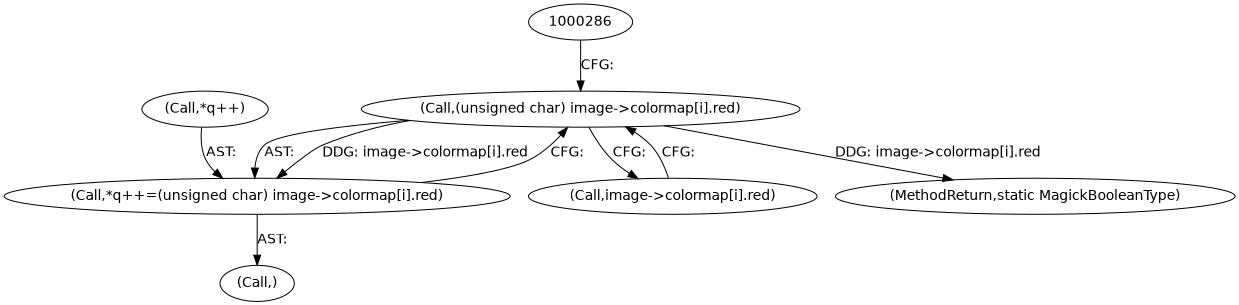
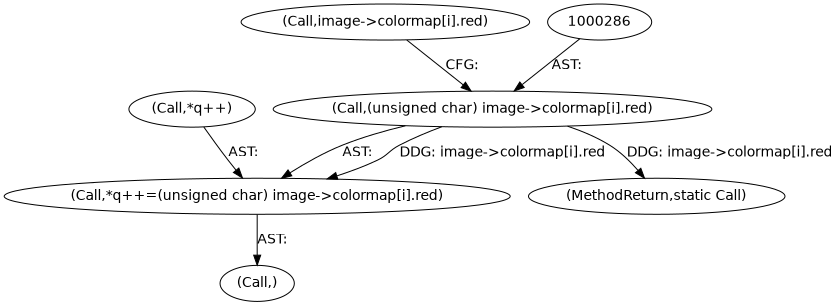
edge "1000286" -> "(Call,(unsigned char) image->colormap[i].red)": label "CFG: " -> "AST: "
edge "(Call,(unsigned char) image->colormap[i].red)" -> "(Call,image->colormap[i].red)": removed, label "CFG:"
edge "(Call,*q++=(unsigned char) image->colormap[i].red)" -> "(Call,(unsigned char) image->colormap[i].red)": removed, label "CFG:"
node "(MethodReturn,static MagickBooleanType)": label "(MethodReturn,static MagickBooleanType)" -> "(MethodReturn,static Call)"
